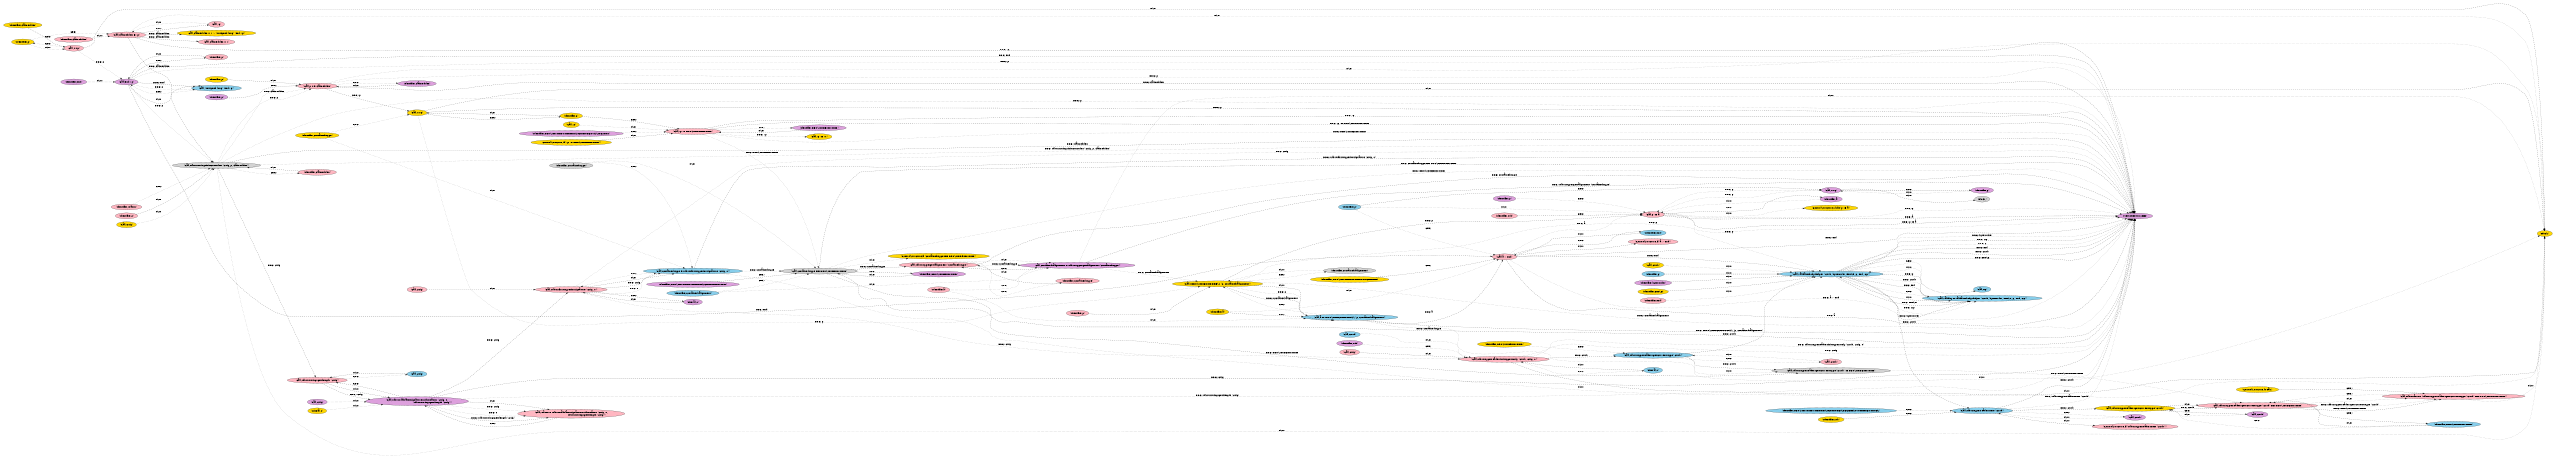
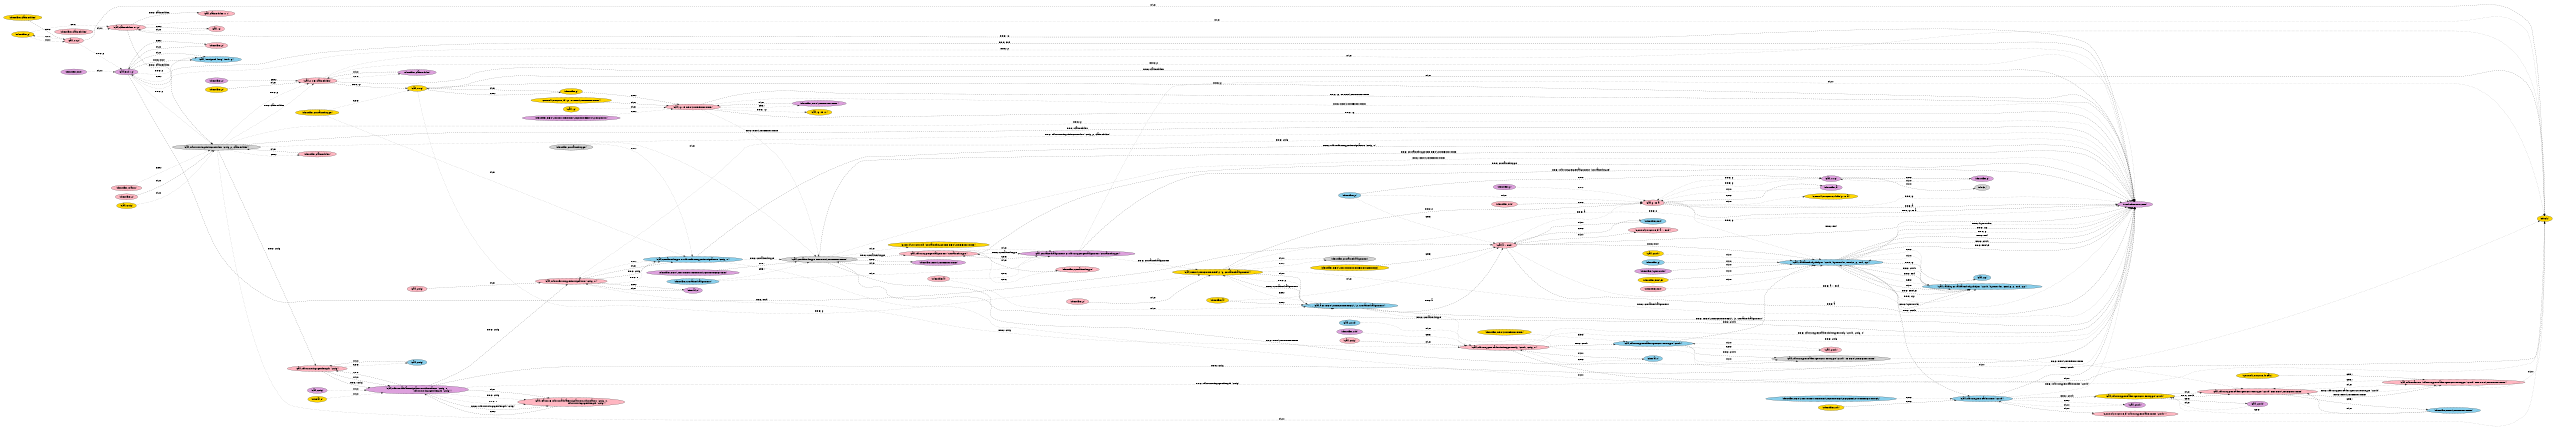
node "(Call,claimed_len + 1 > (unsigned long) (end - p))": removed
node "(Identifier,DBUS_INVALID_VARIANT_SIGNATURE_MISSING_NUL)": label "(Identifier,DBUS_INVALID_VARIANT_SIGNATURE_MISSING_NUL)" -> "(Identifier,DBUS_NOT_VARIANT_SIGNATURE_MISSING_NUL)"
